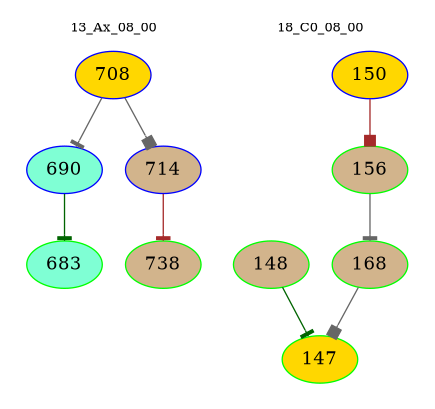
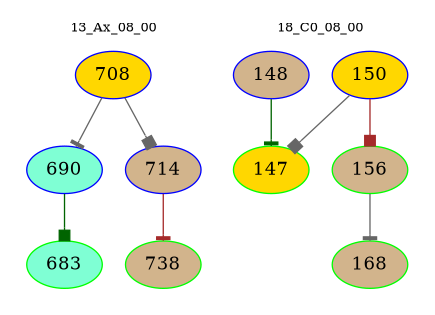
edge "690" -> "683": arrowhead tee -> box
node "148": color green -> blue
edge "168" -> "147": now "150" -> "147"
